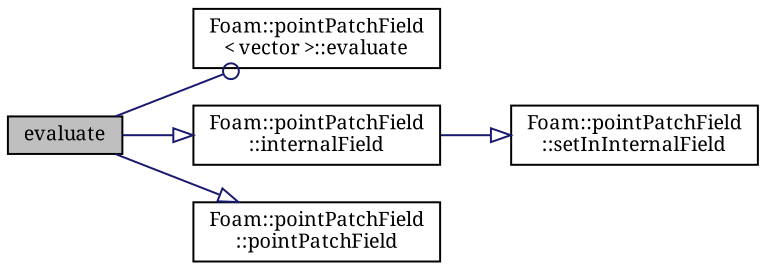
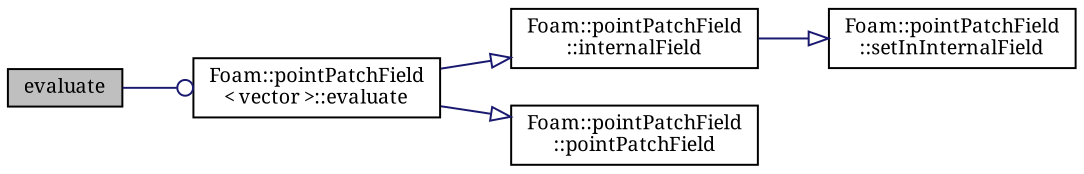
edge "evaluate" -> "Foam::pointPatchField ::internalField": now "Foam::pointPatchField < vector >::evaluate" -> "Foam::pointPatchField ::internalField"
edge "evaluate" -> "Foam::pointPatchField ::pointPatchField": now "Foam::pointPatchField < vector >::evaluate" -> "Foam::pointPatchField ::pointPatchField"
